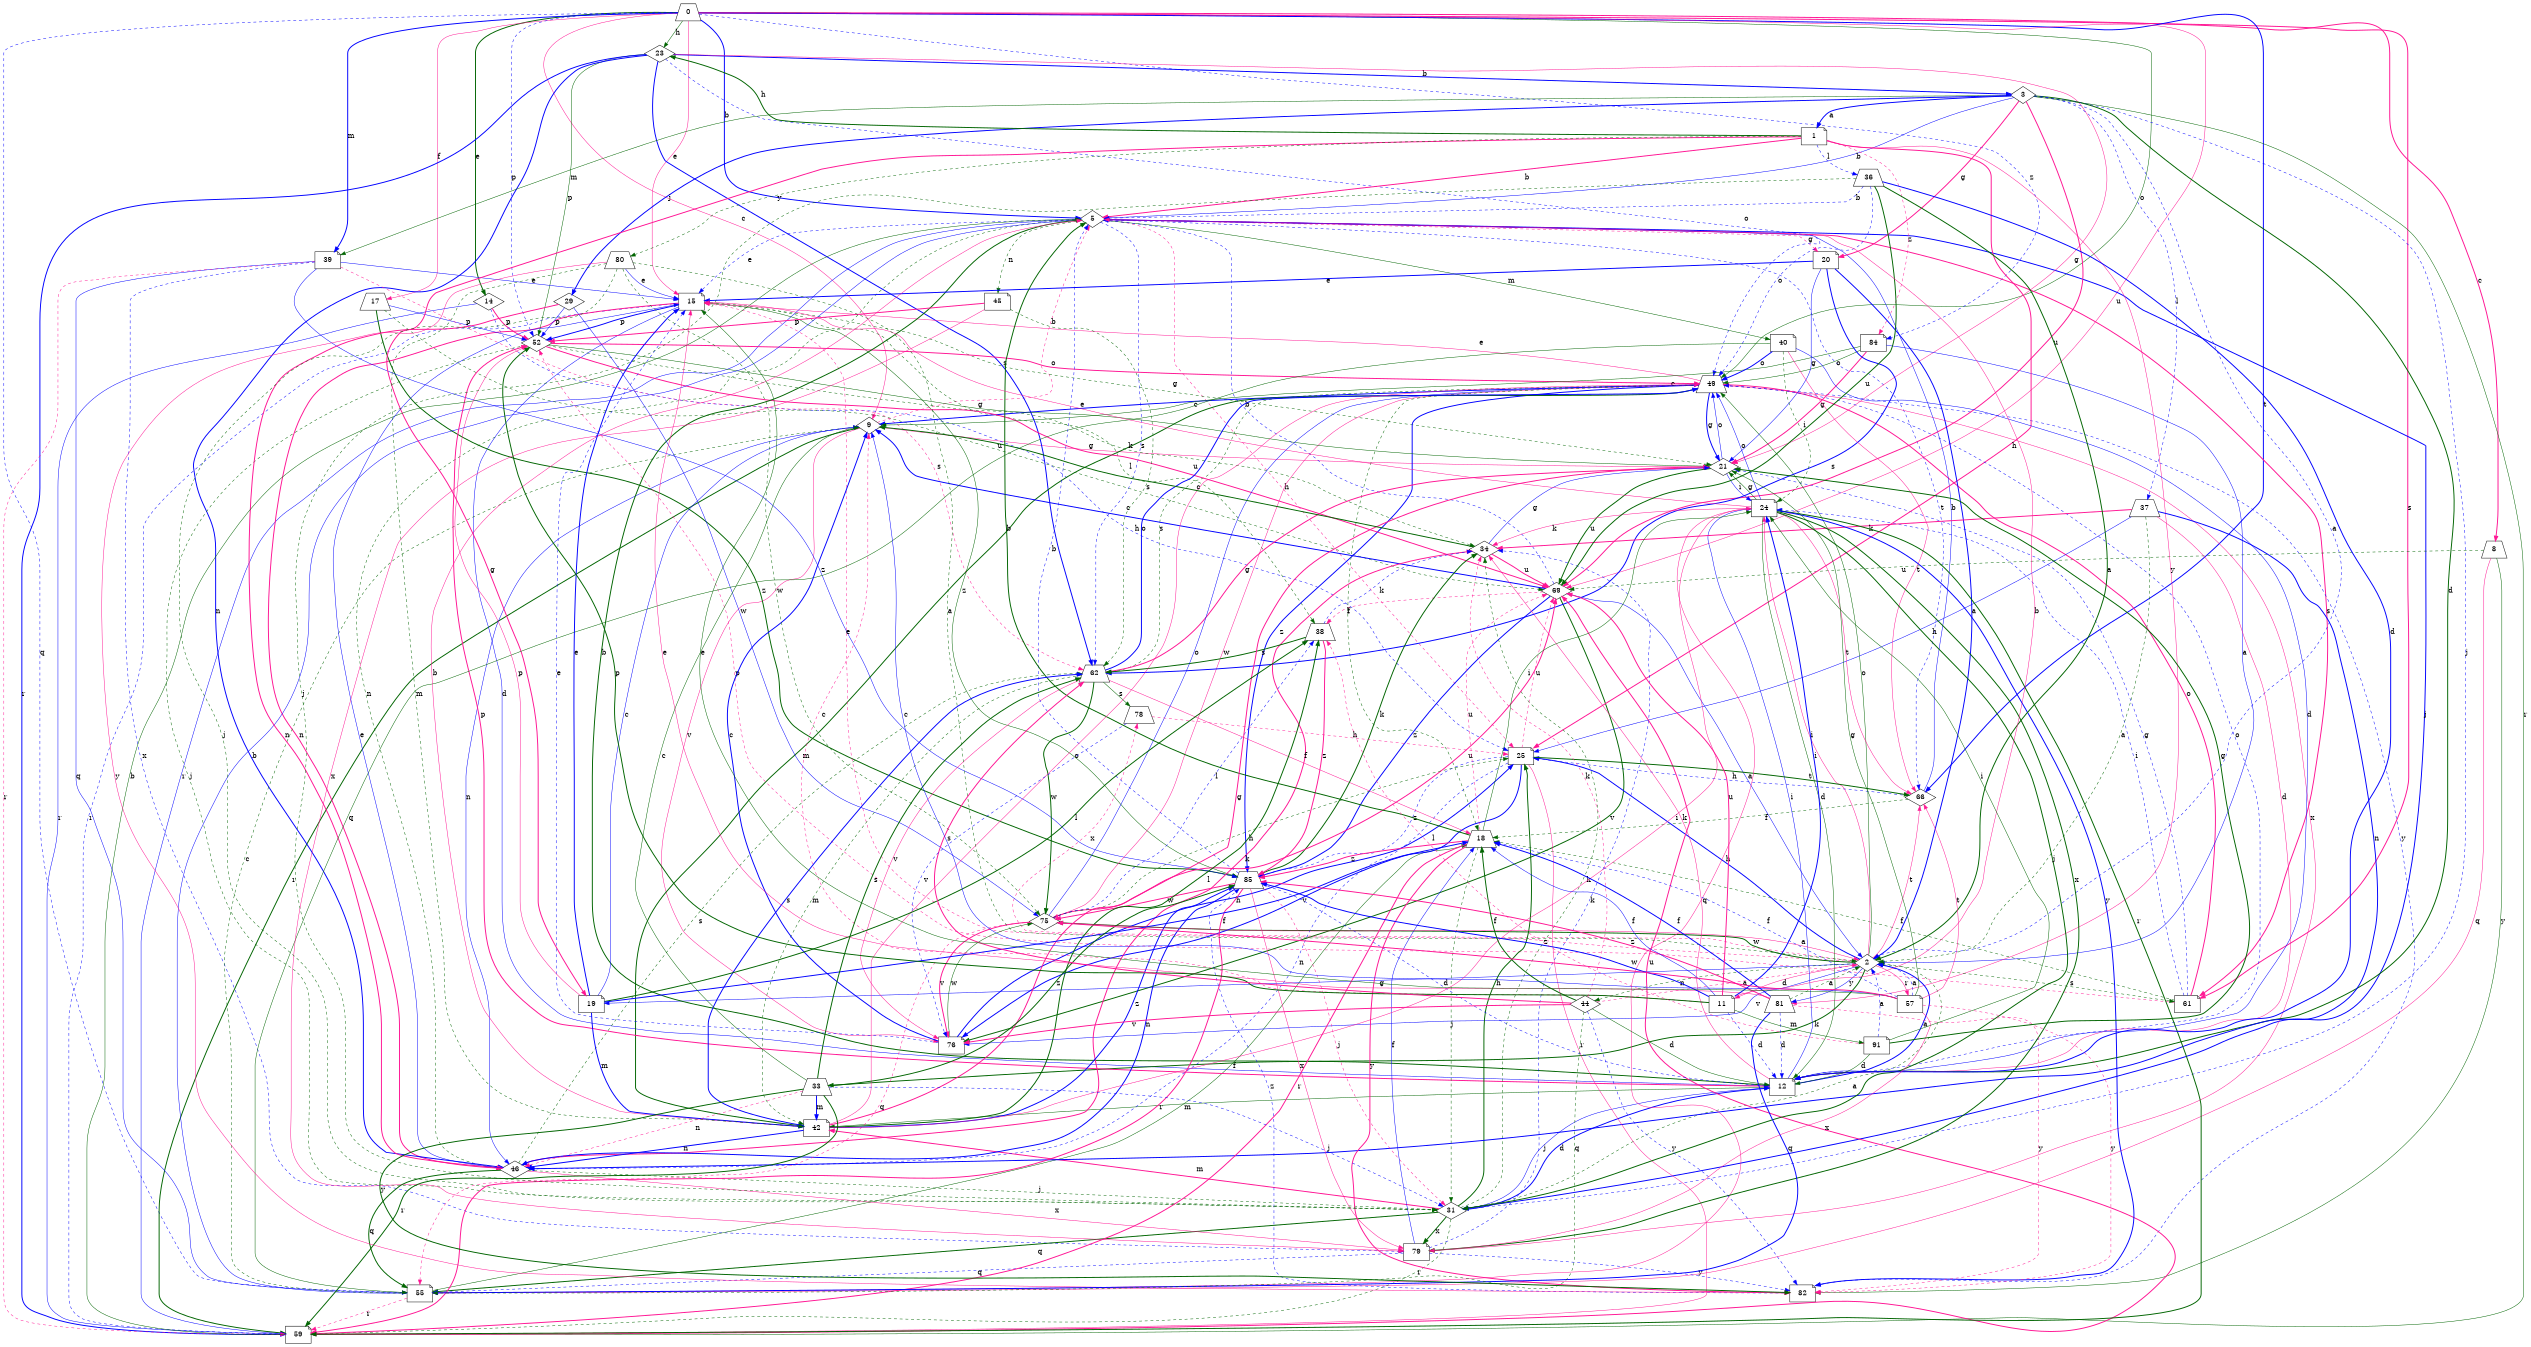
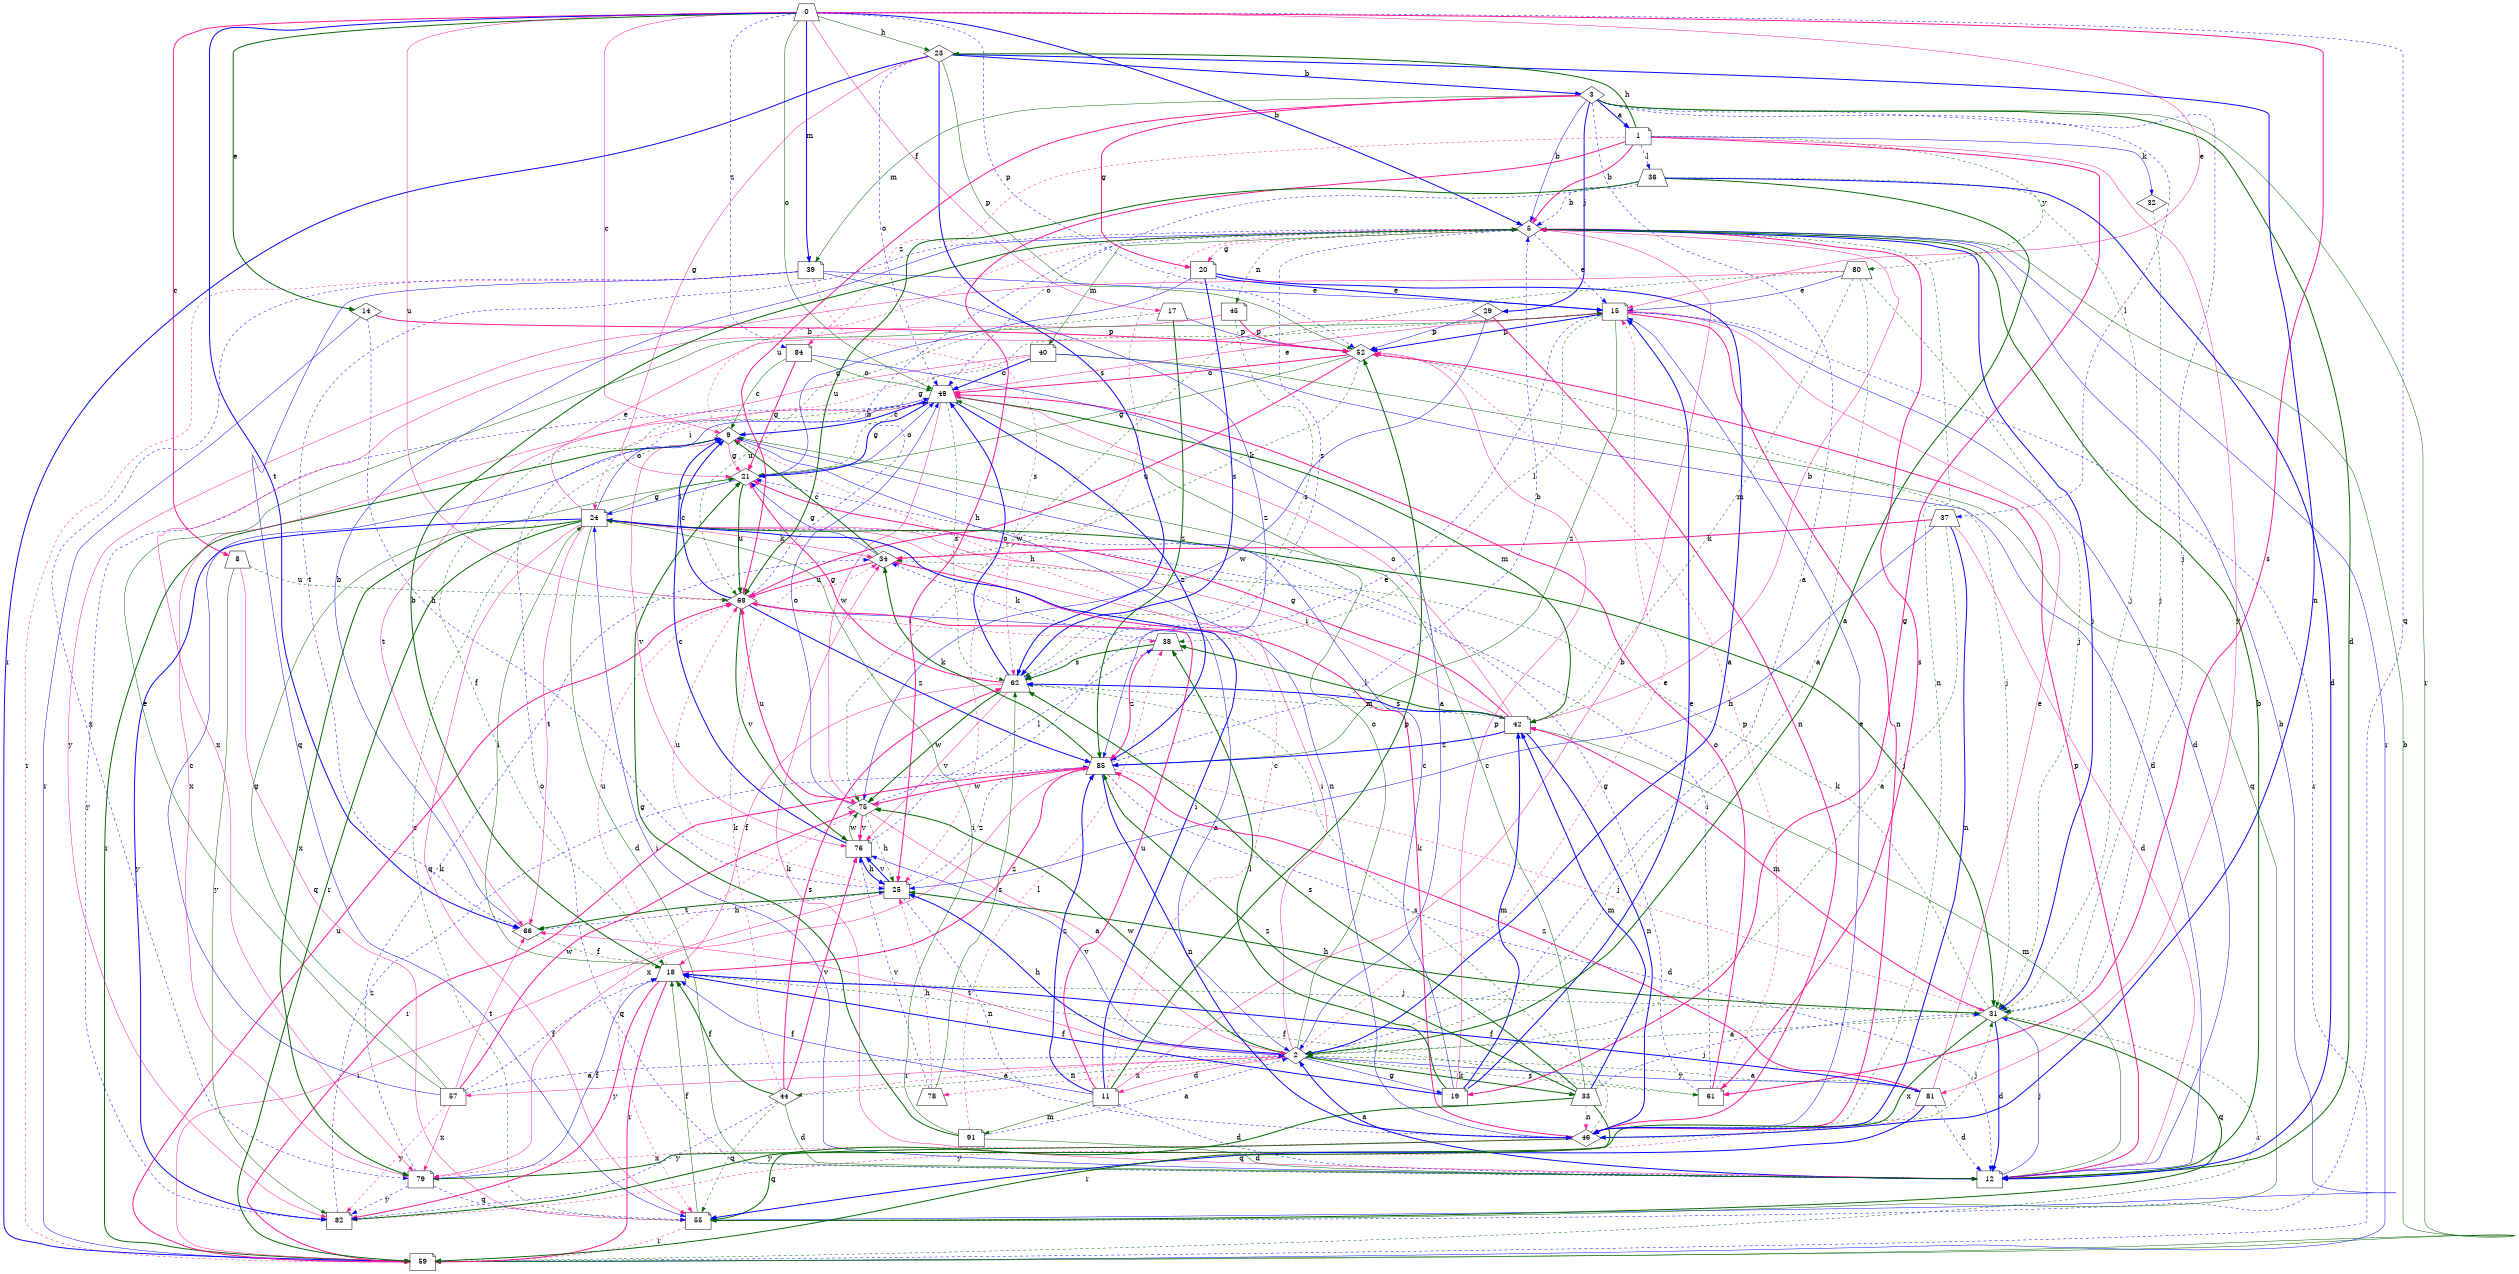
node "32": added
edge "40" -> "24": color darkgreen -> deeppink
edge "62" -> "78": reversed
edge "46" -> "79": style solid -> dashed
